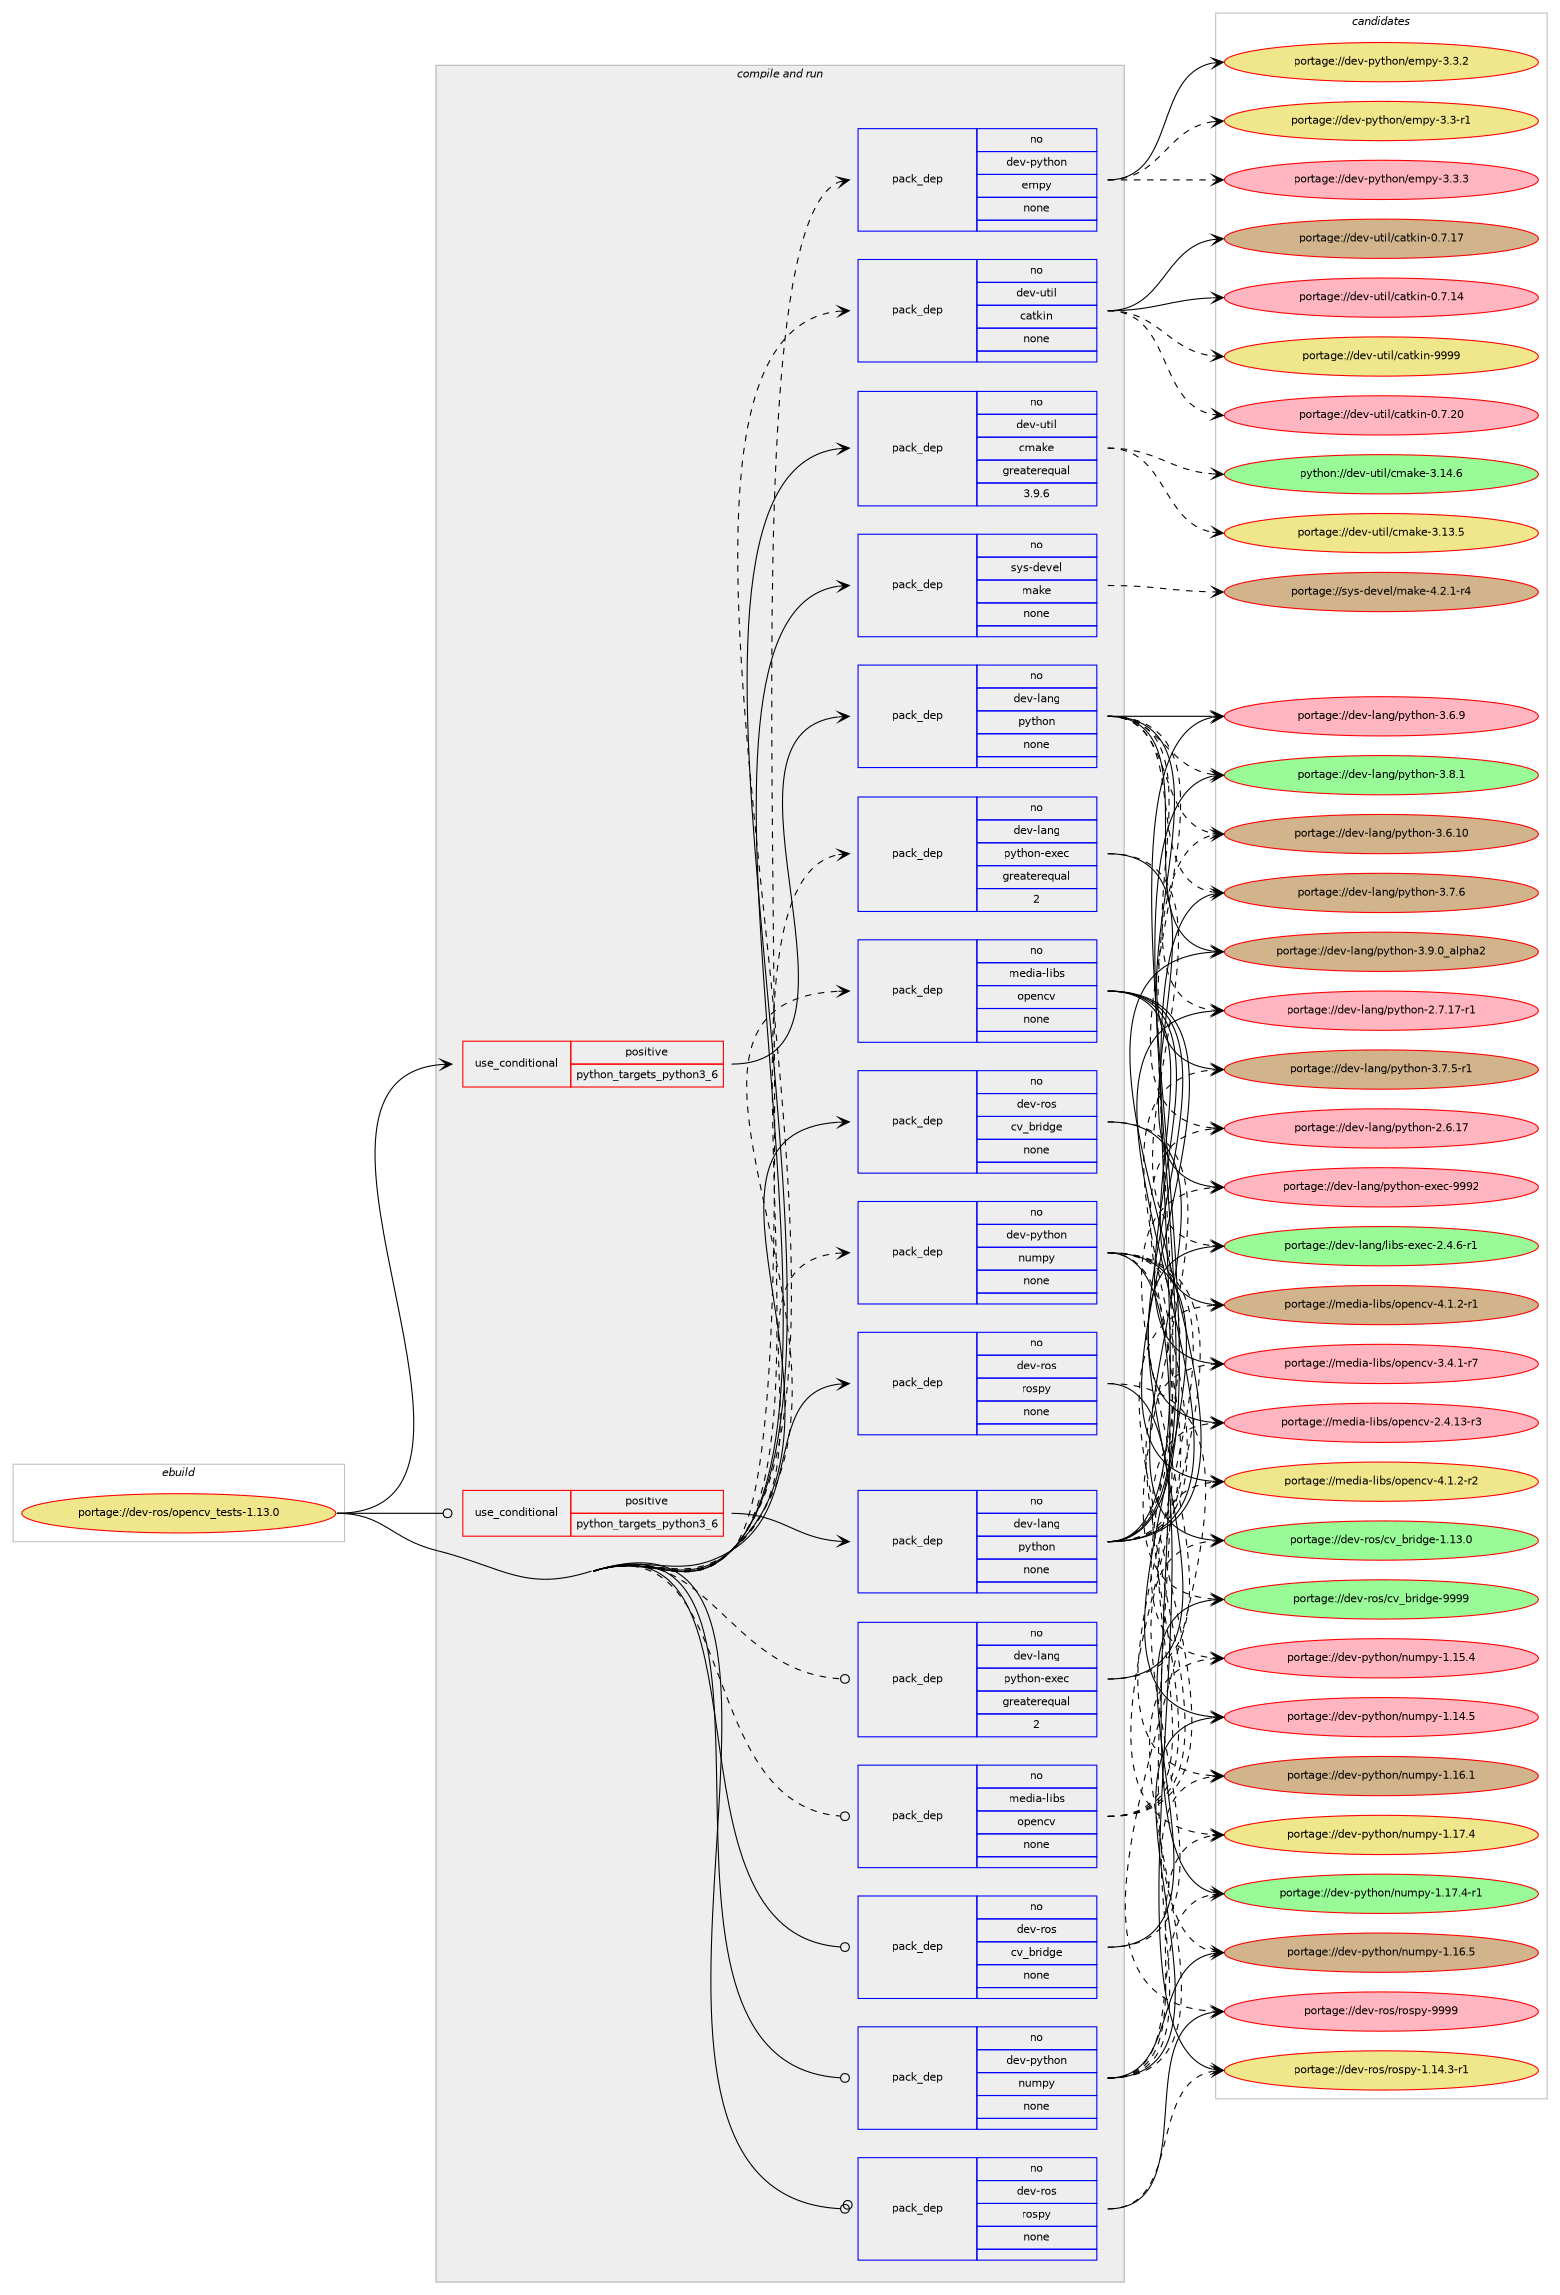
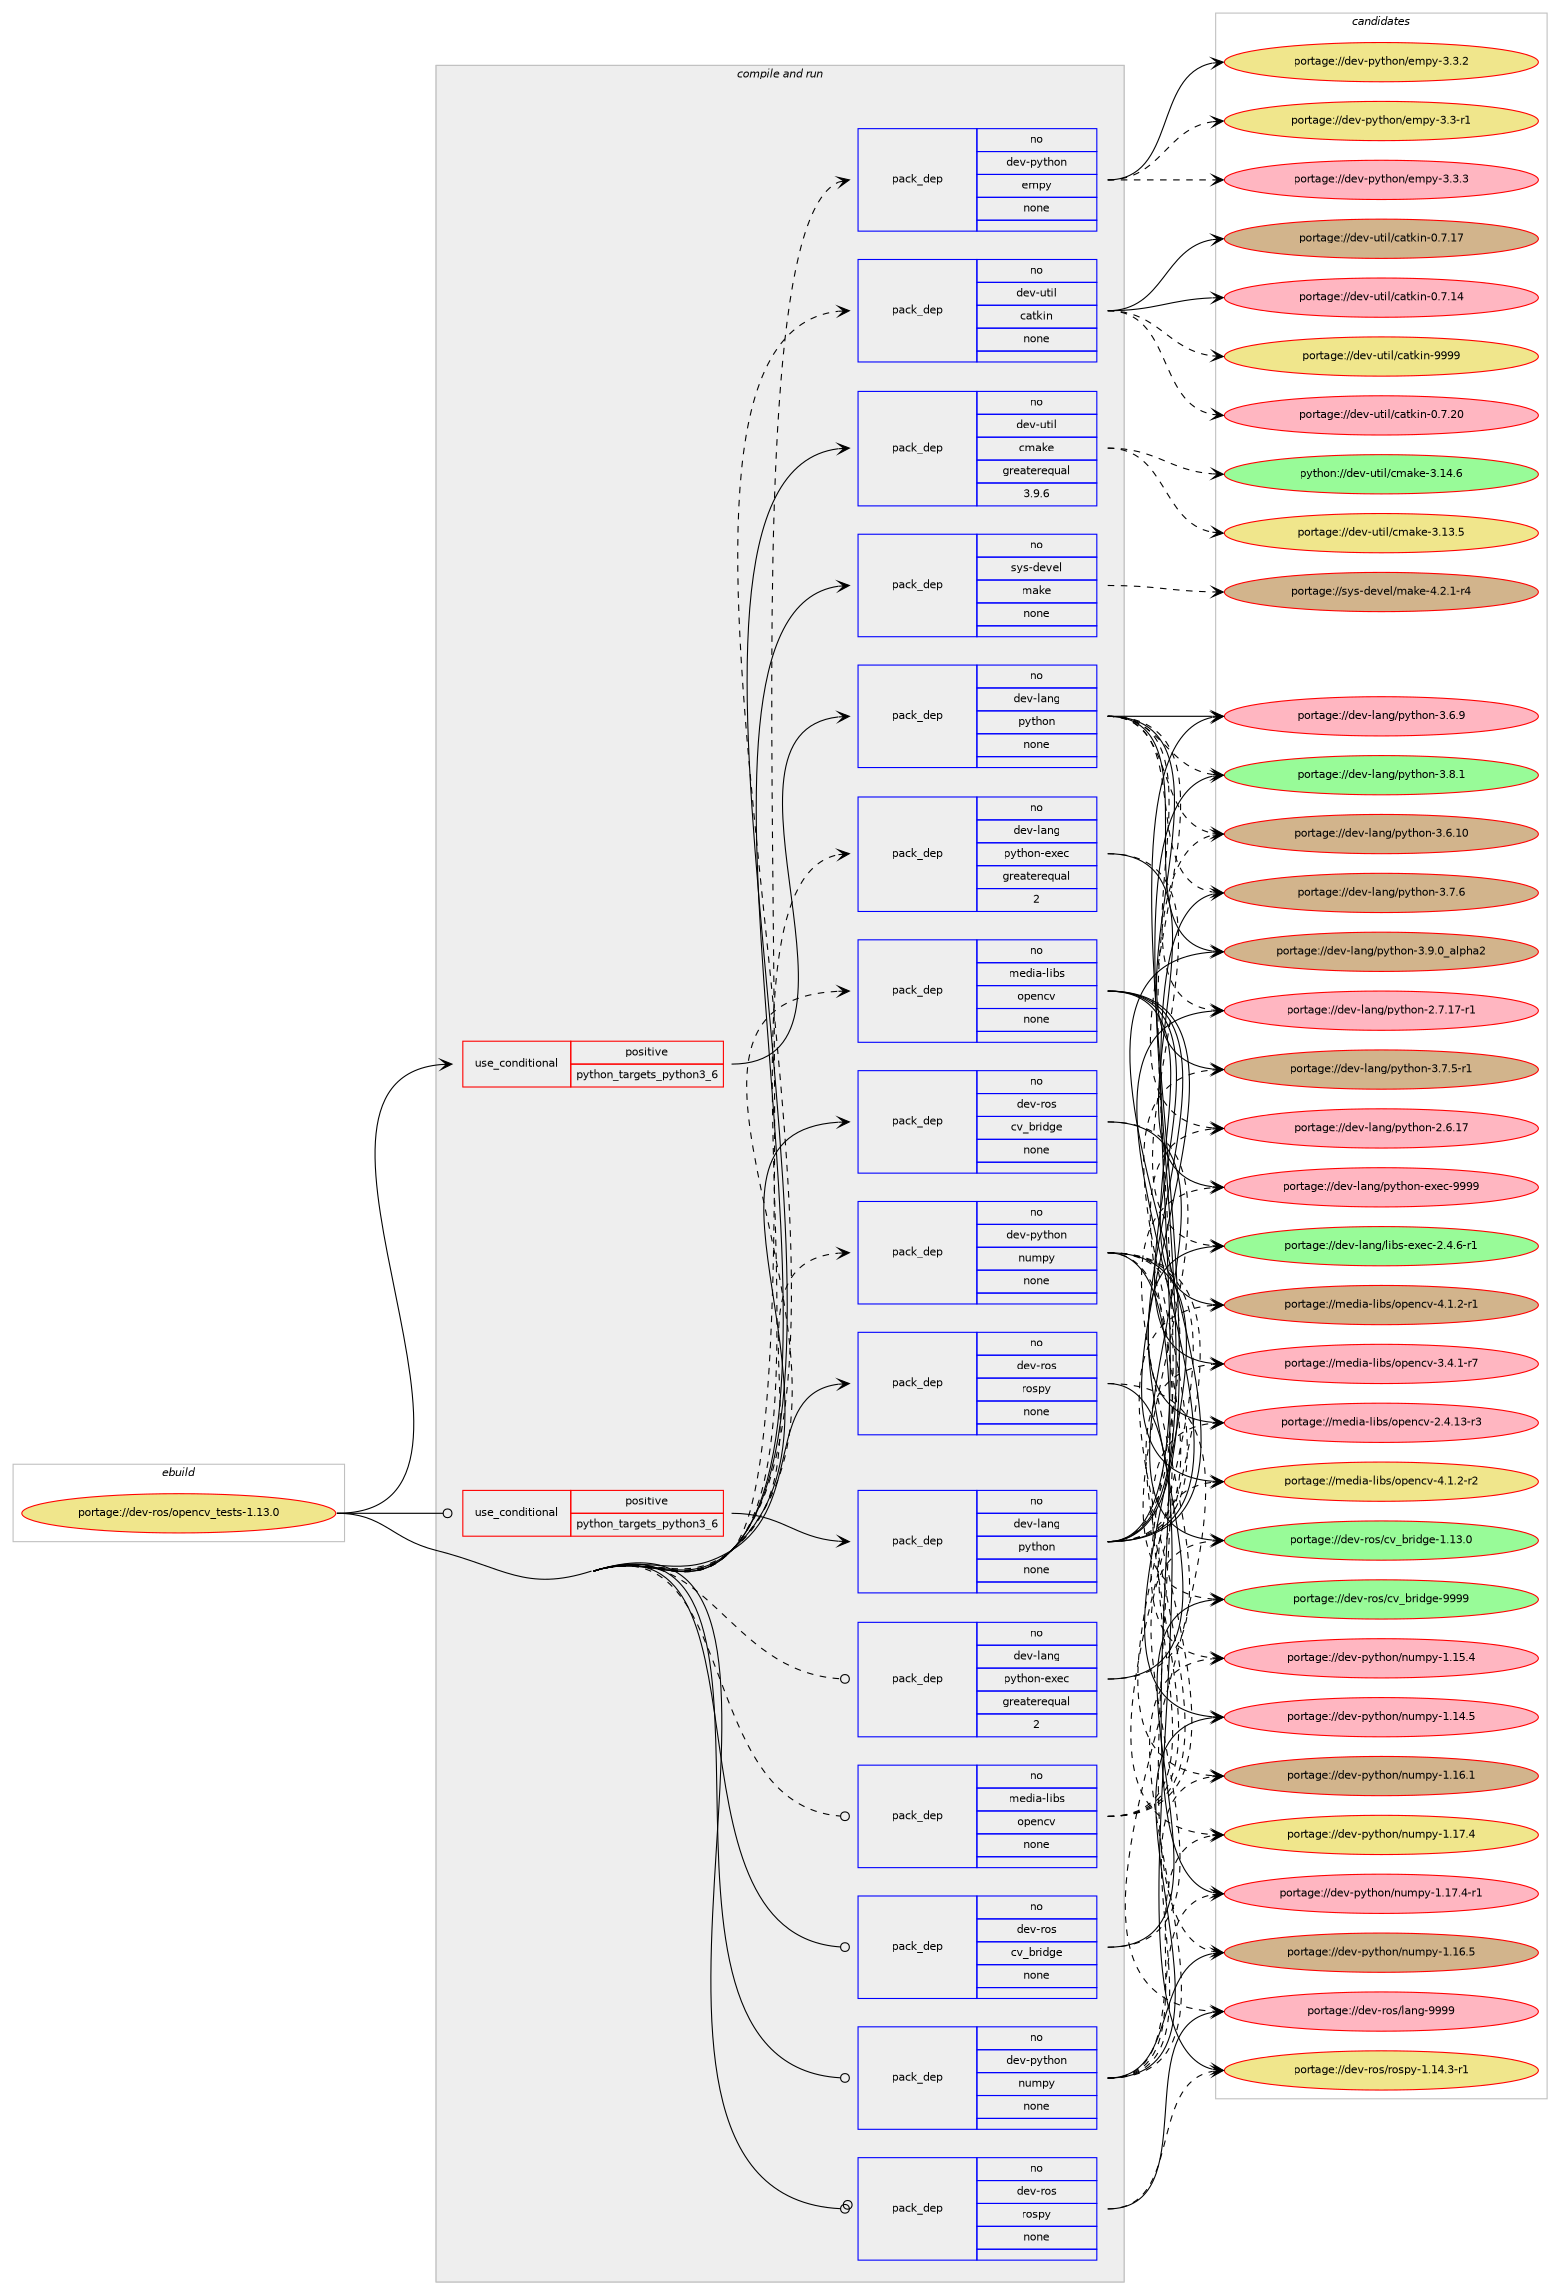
node "portage://dev-lang/python-exec-9992": label "portage://dev-lang/python-exec-9992" -> "portage://dev-lang/python-exec-9999"
node "portage://dev-python/numpy-1.17.4-r1": fillcolor palegreen -> lightpink
node "portage://dev-ros/rospy-9999": label "portage://dev-ros/rospy-9999" -> "portage://dev-ros/lang-9999"
